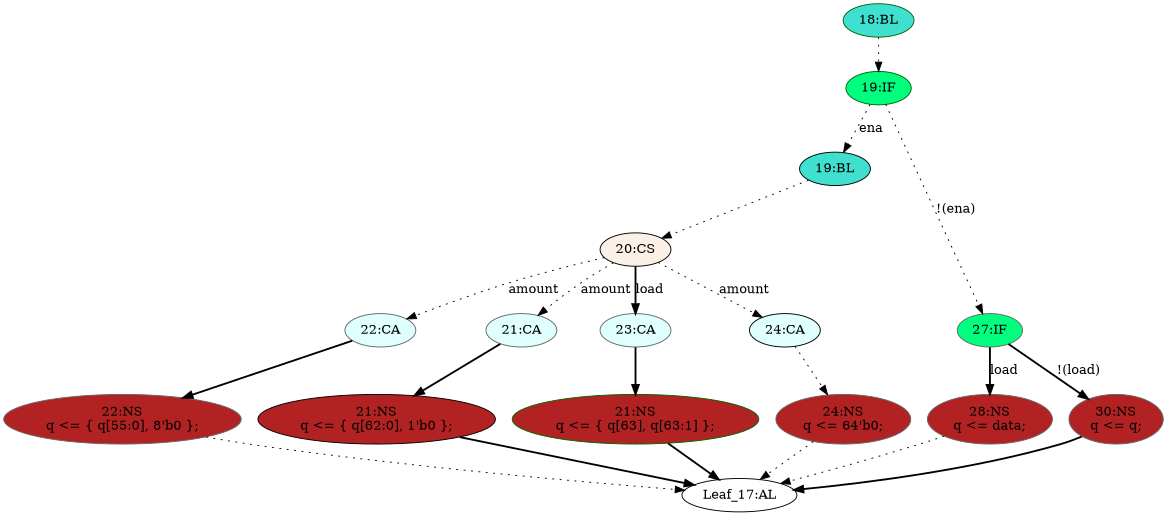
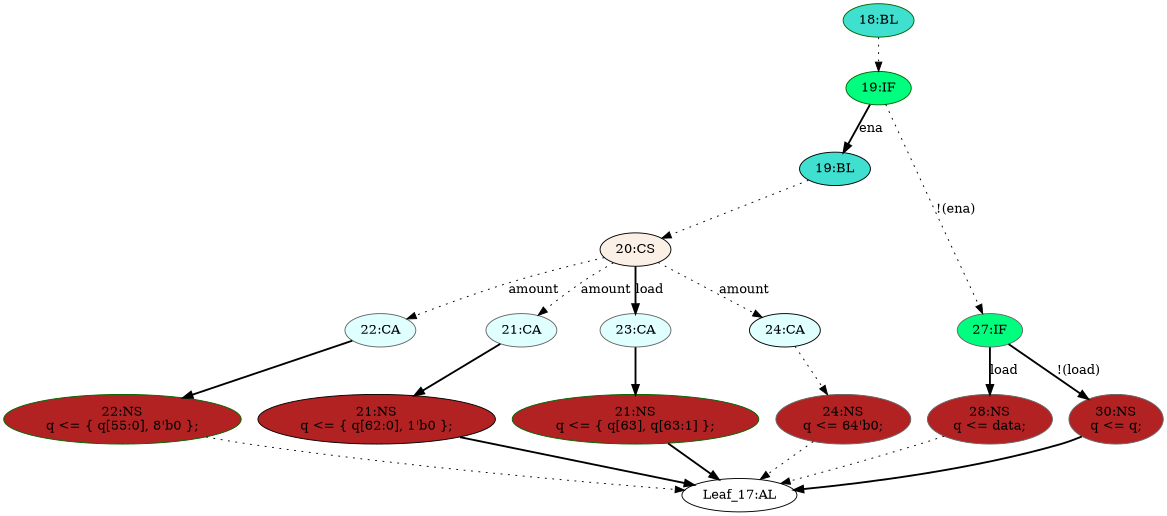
edge "19:IF" -> "19:BL": style dotted -> bold
node "22:NS q <= { q[55:0], 8'b0 };": color gray40 -> darkgreen
